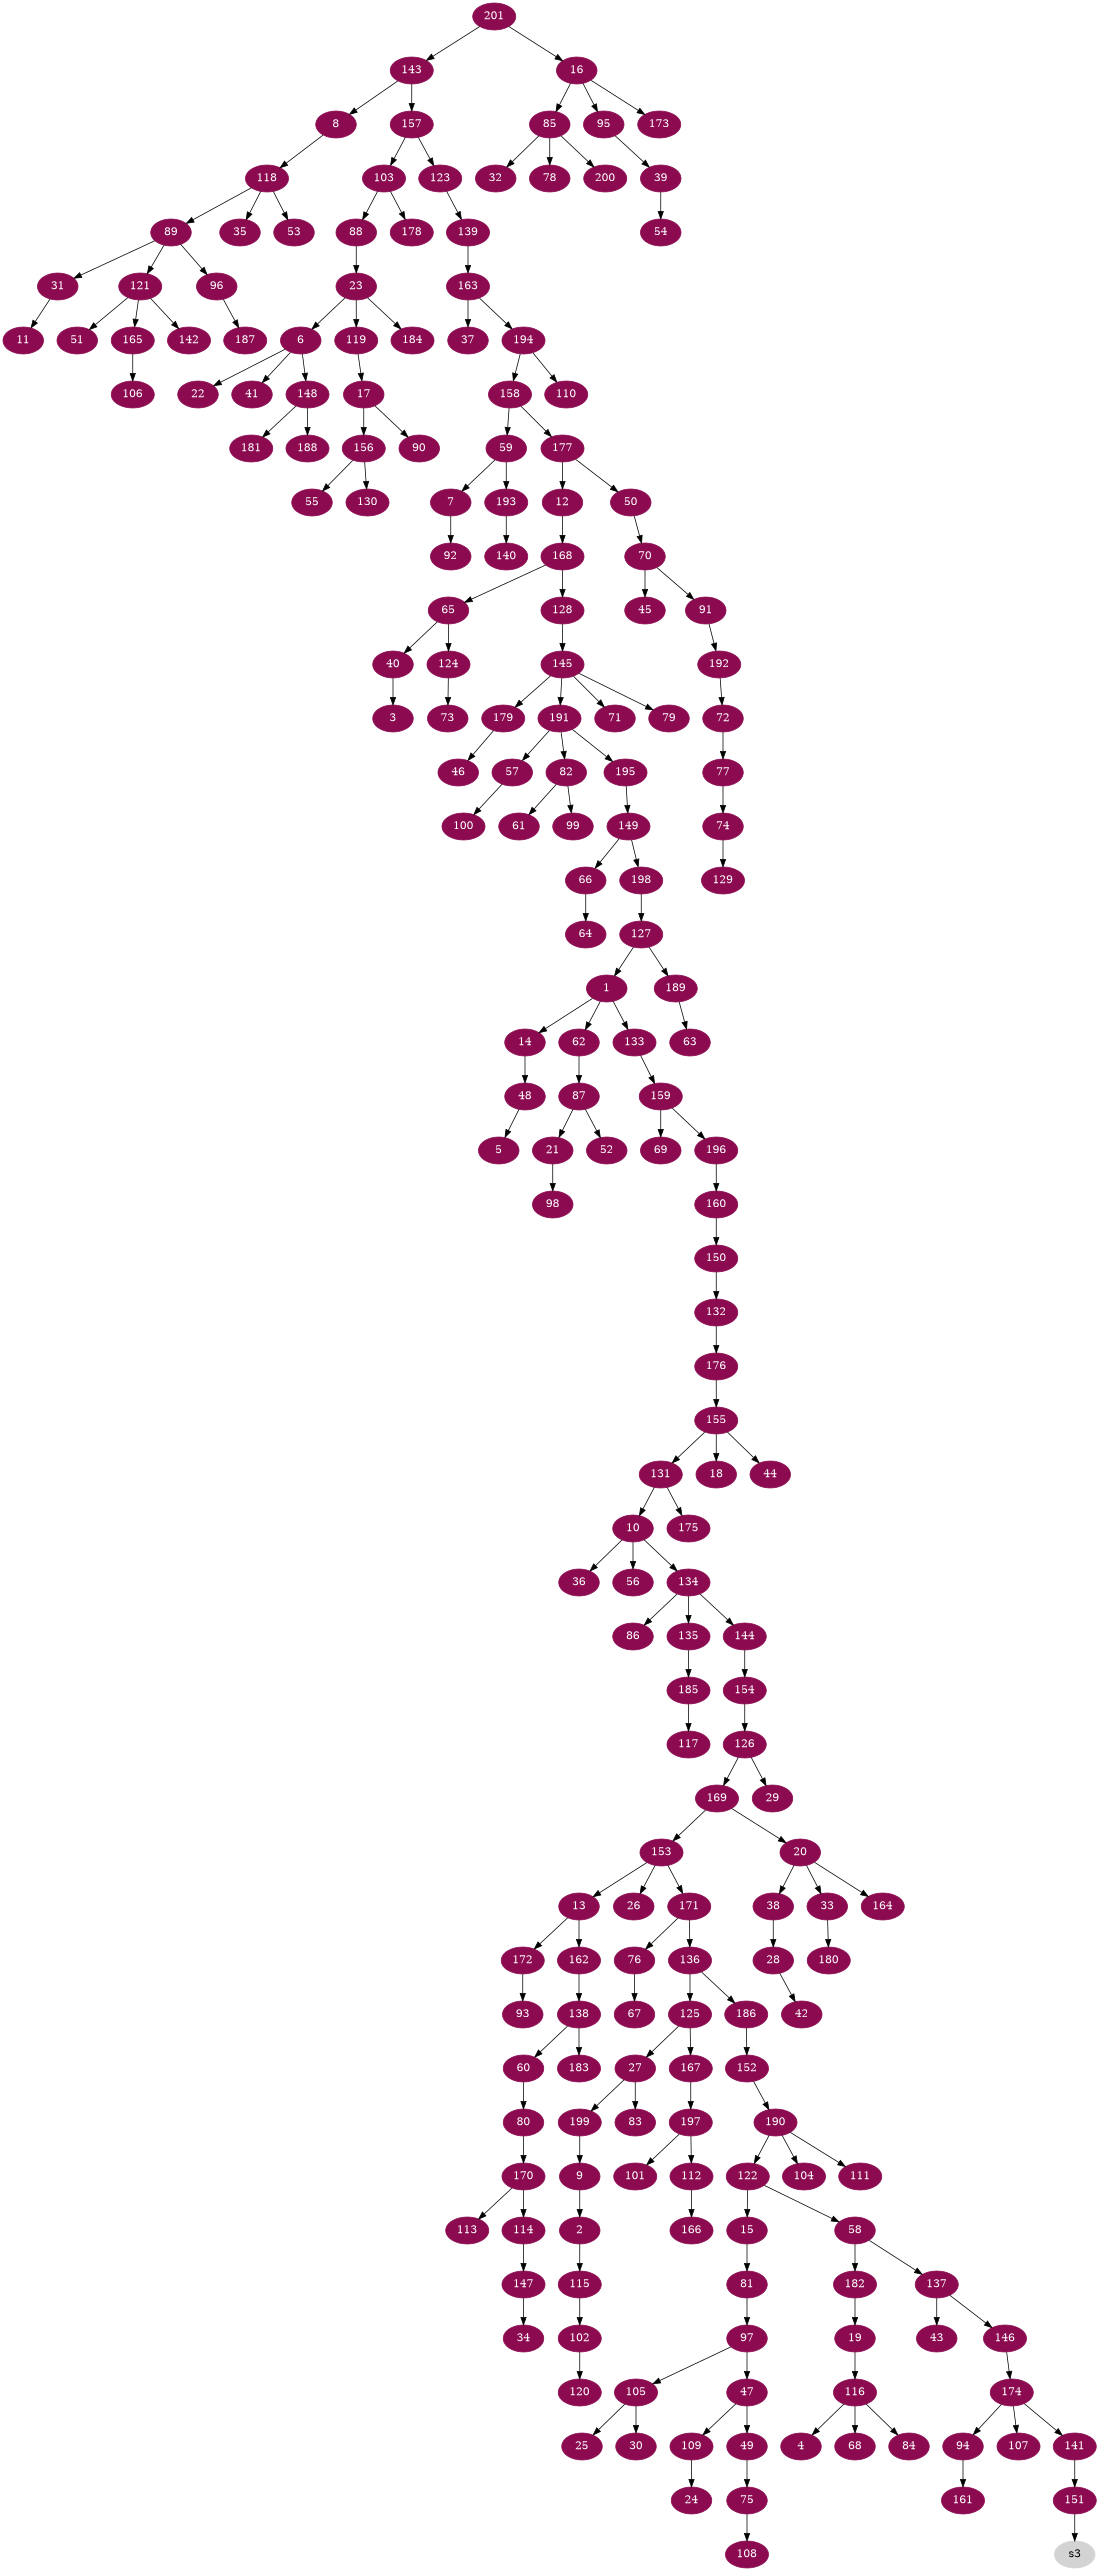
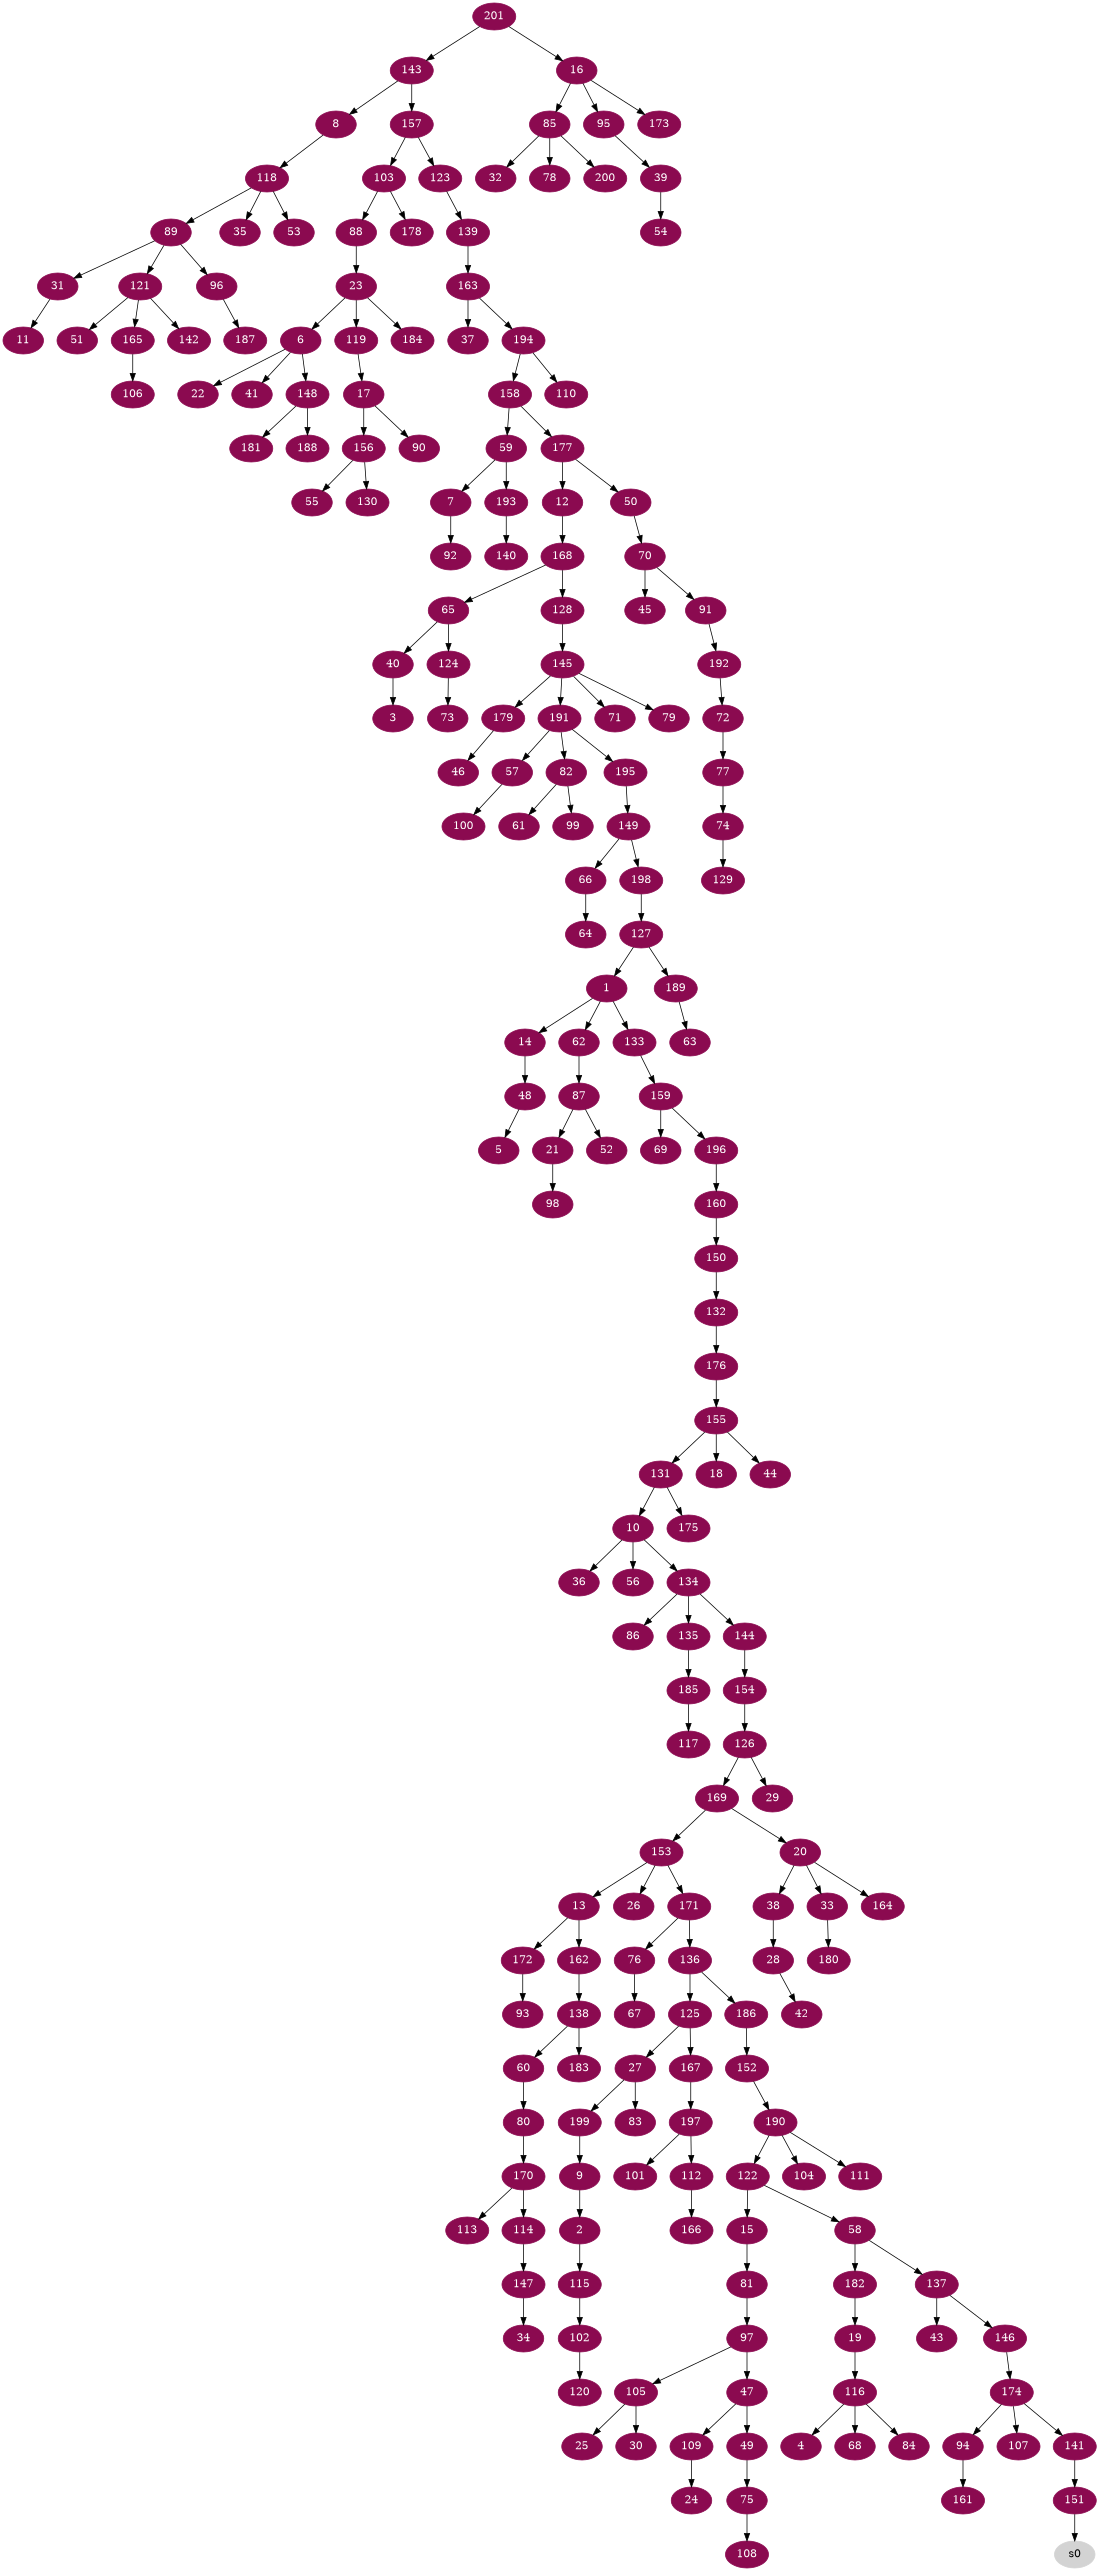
node "s3": label "s3" -> "s0"
